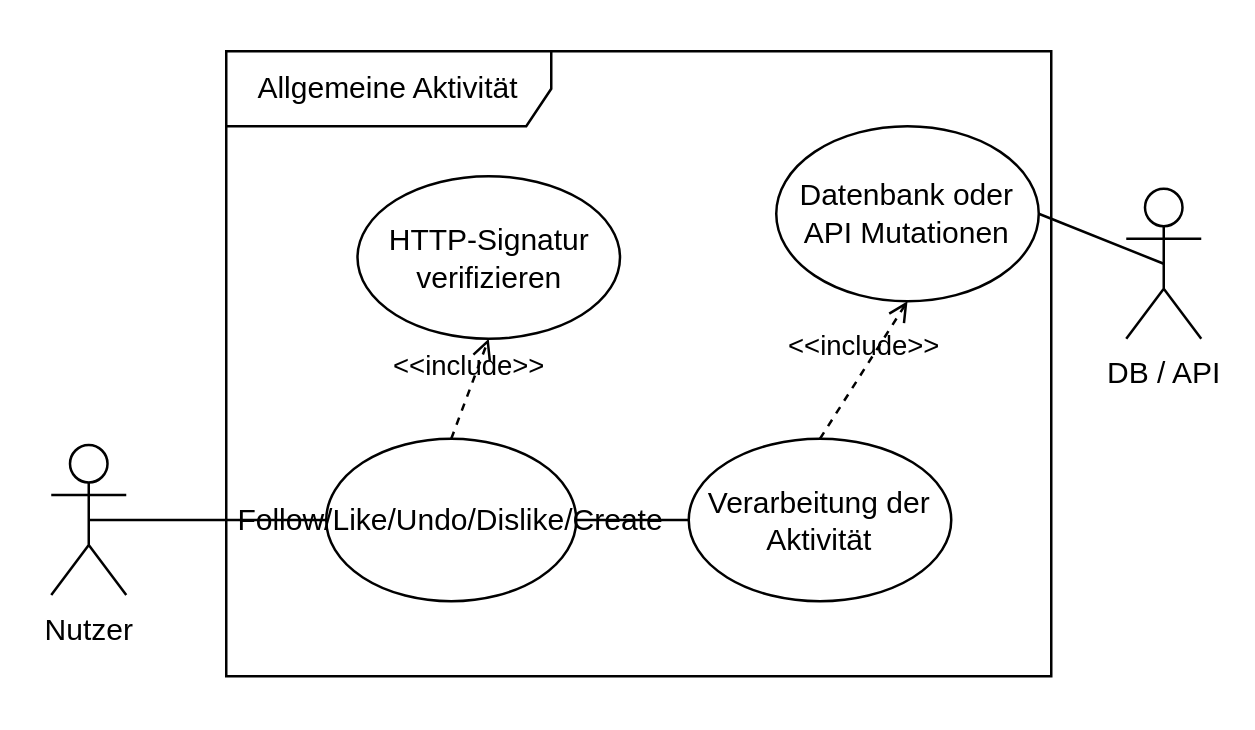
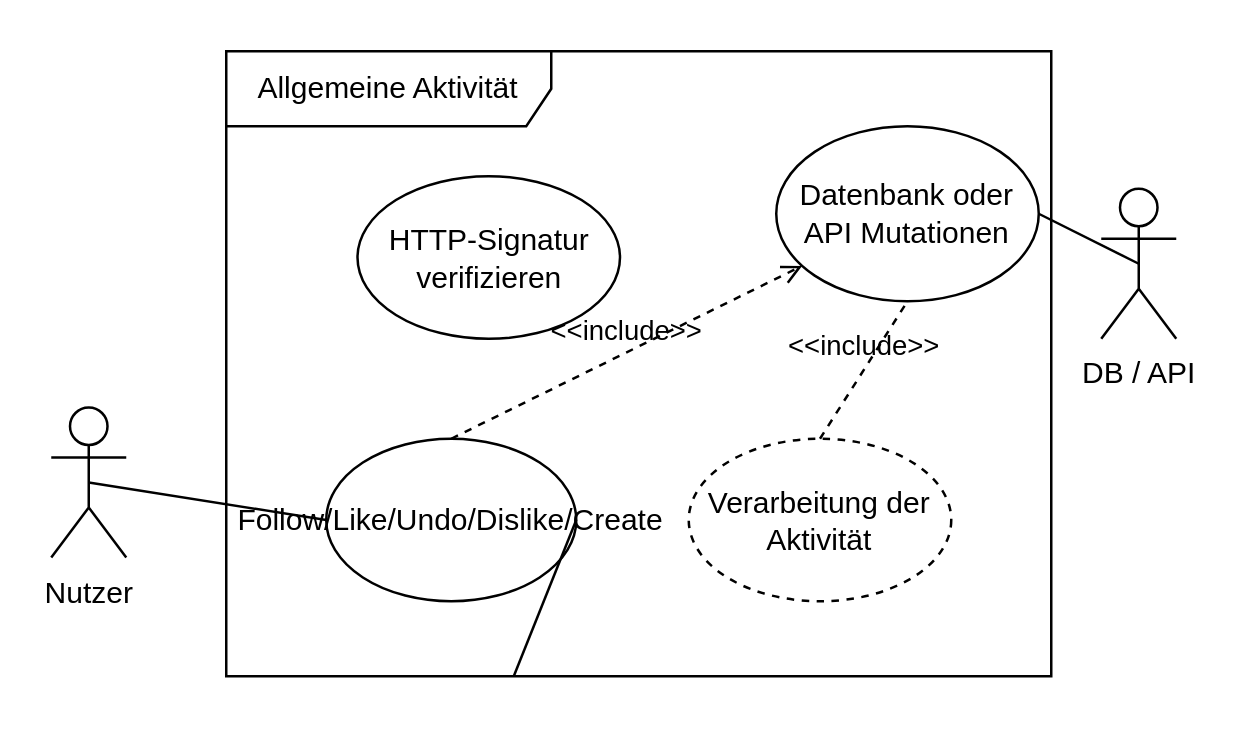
node "DB / API": moved (1164, 264) -> (1139, 264)
edge "Verarbeitung der Aktivität" -> "Datenbank oder API Mutationen": arrowhead open -> none
edge "Follow/Like/Undo/Dislike/Create" -> "HTTP-Signatur verifizieren": now "Follow/Like/Undo/Dislike/Create" -> "Datenbank oder API Mutationen"
node "Nutzer": moved (89, 520) -> (89, 483)
edge "Follow/Like/Undo/Dislike/Create" -- "Verarbeitung der Aktivität": now "Follow/Like/Undo/Dislike/Create" -- "Allgemeine Aktivität"
node "Verarbeitung der Aktivität": style solid -> dashed
